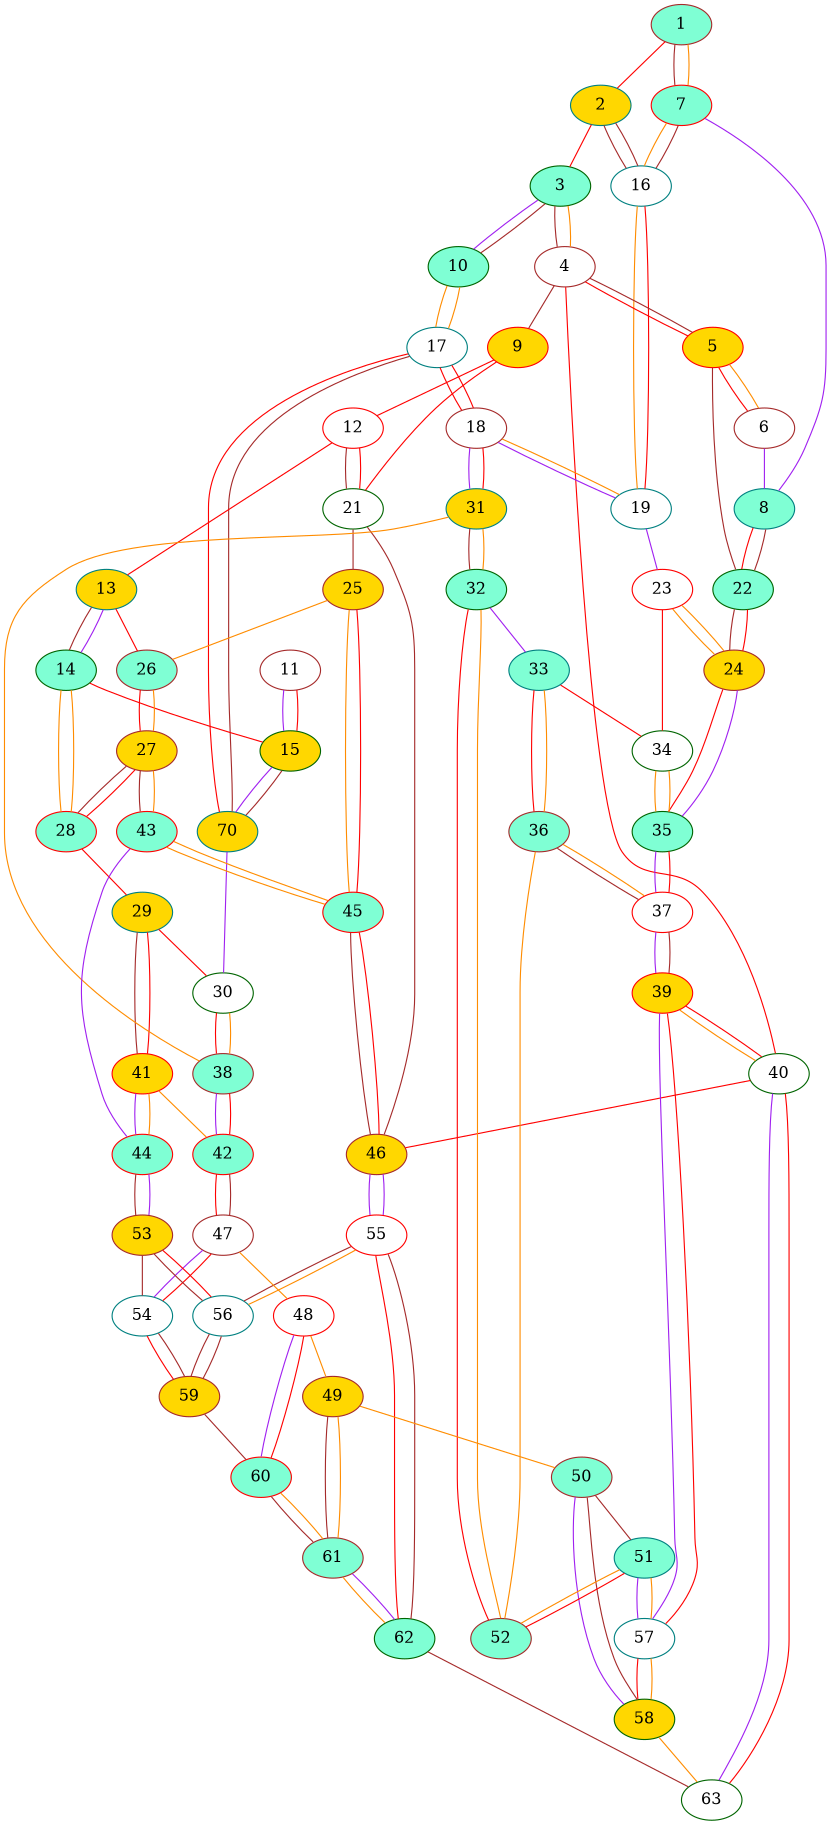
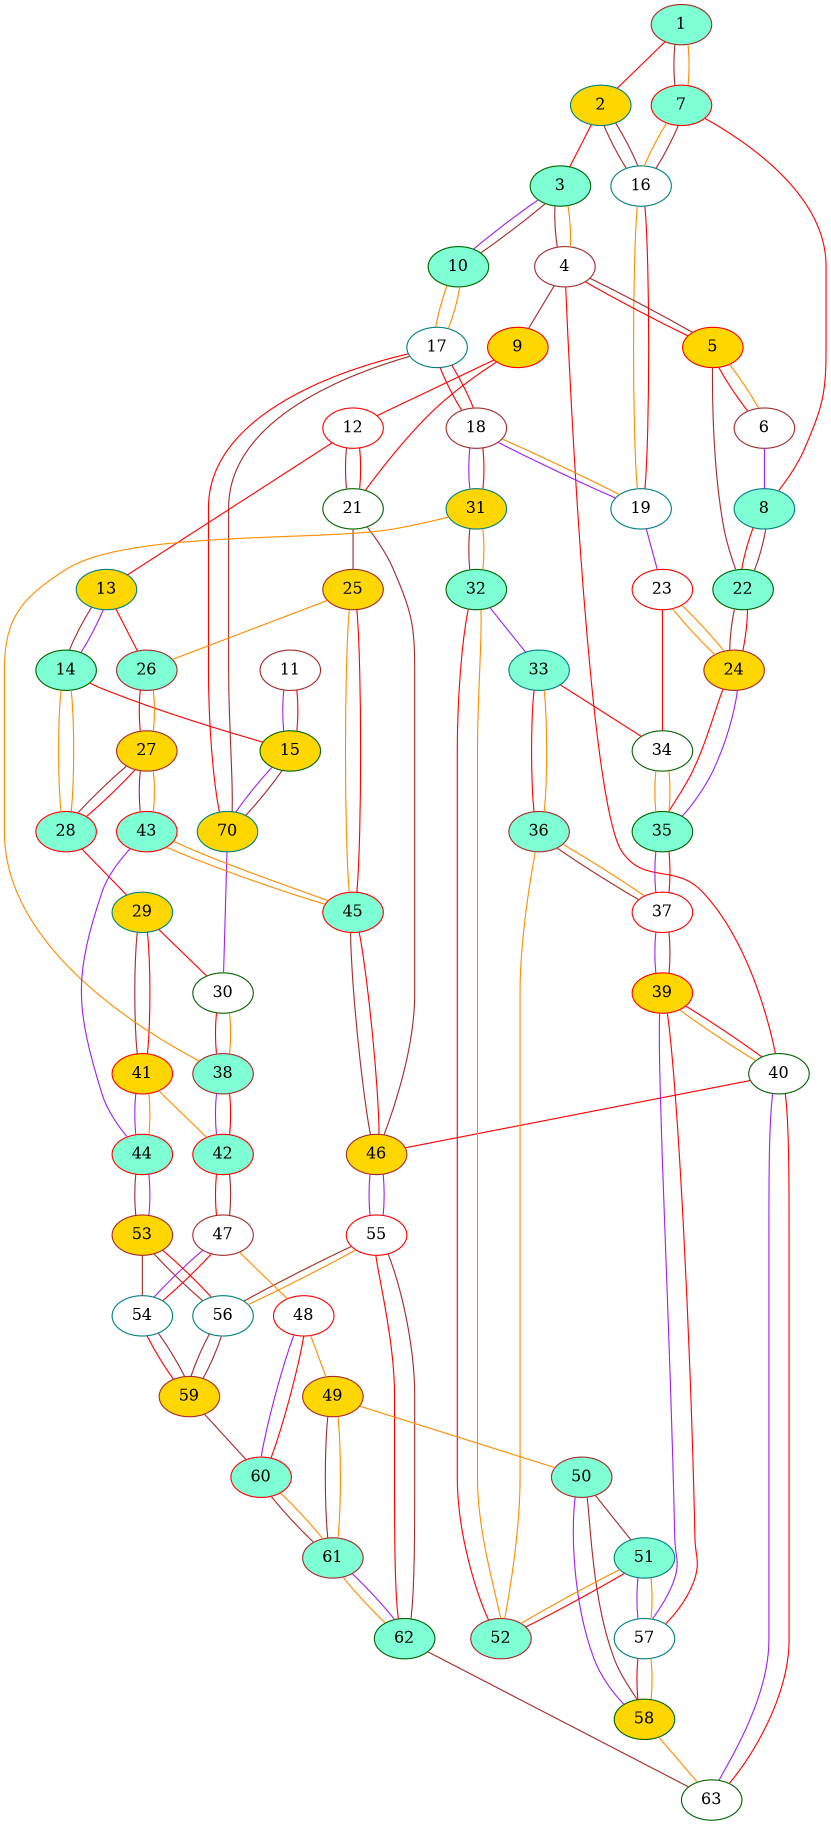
edge "7" -- "8": color purple -> red
